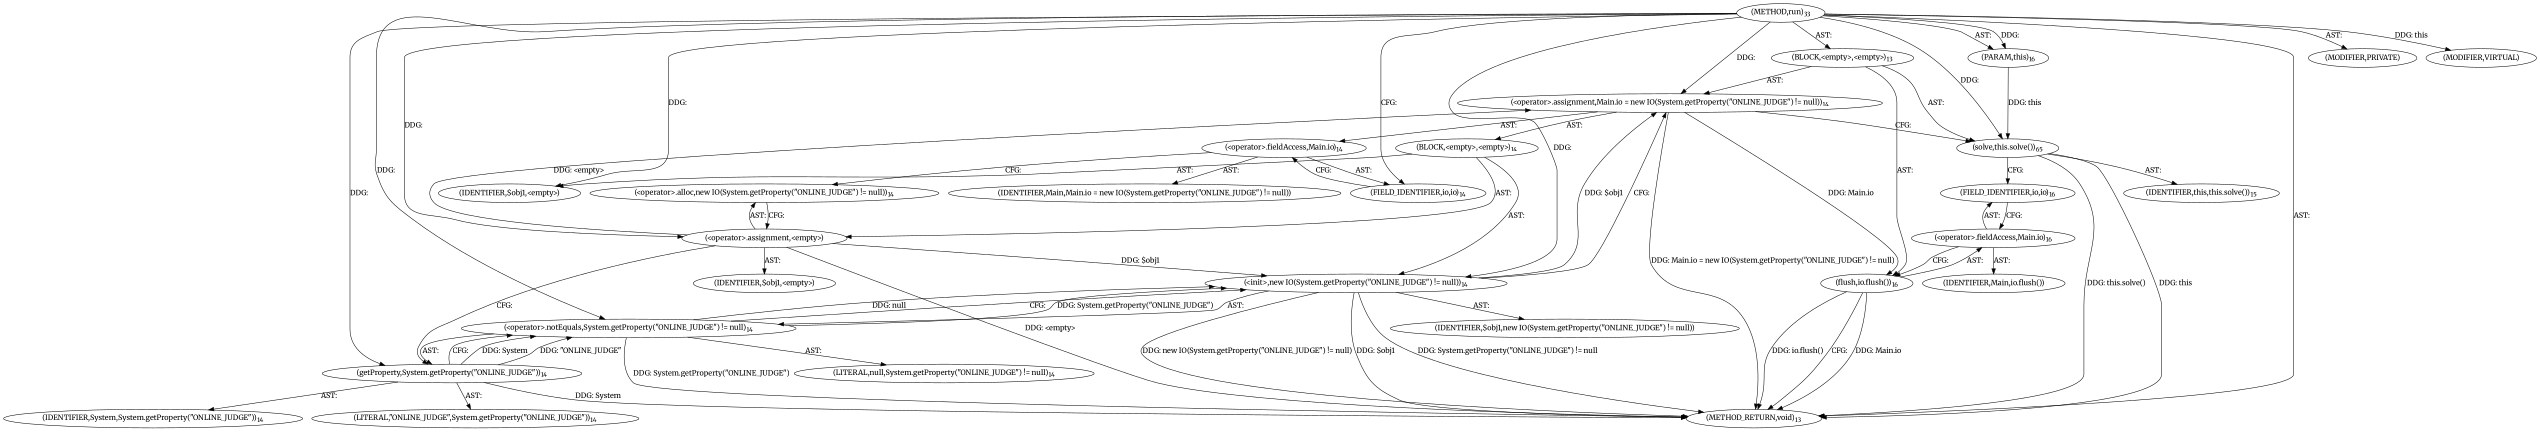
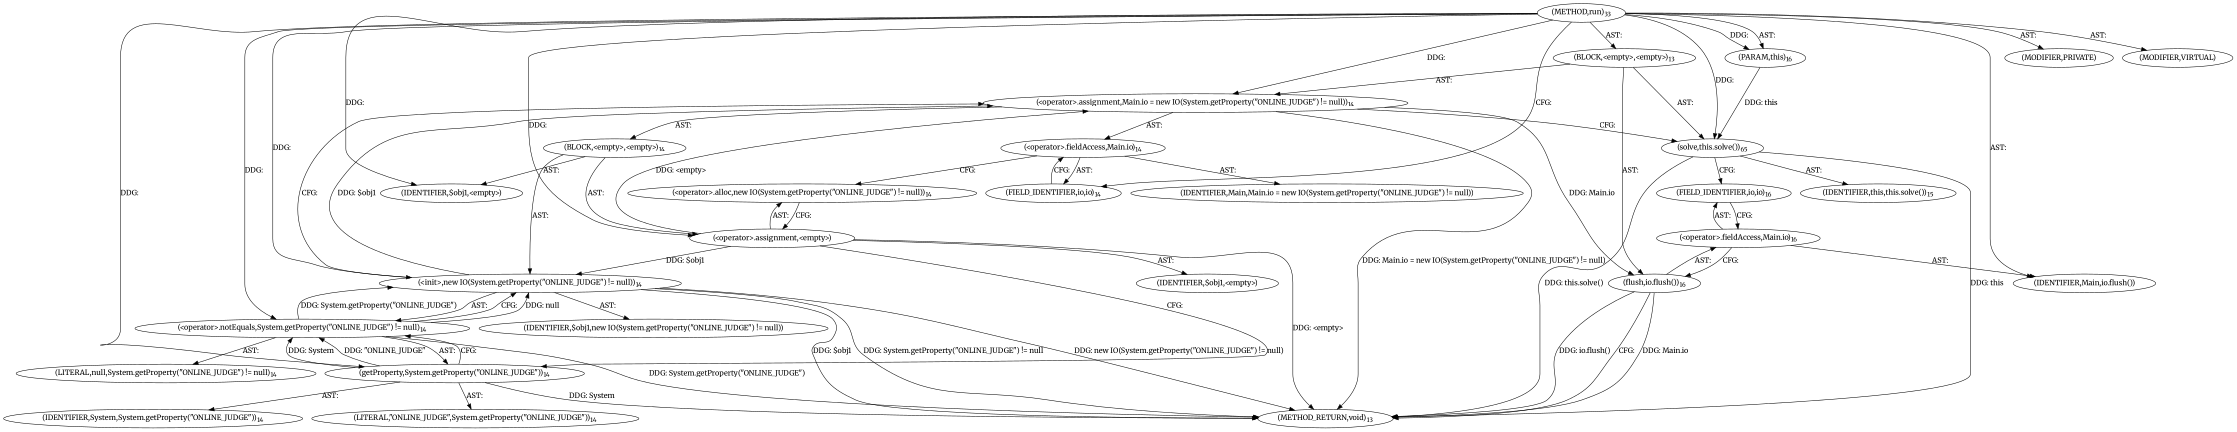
edge "(METHOD,run)" -> "(MODIFIER,VIRTUAL)": label "DDG: this" -> "AST: "
edge "(METHOD,run)" -> "(METHOD_RETURN,void)": now "(METHOD,run)" -> "(IDENTIFIER,Main,io.flush())"
